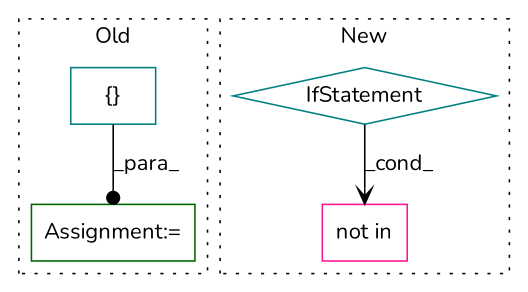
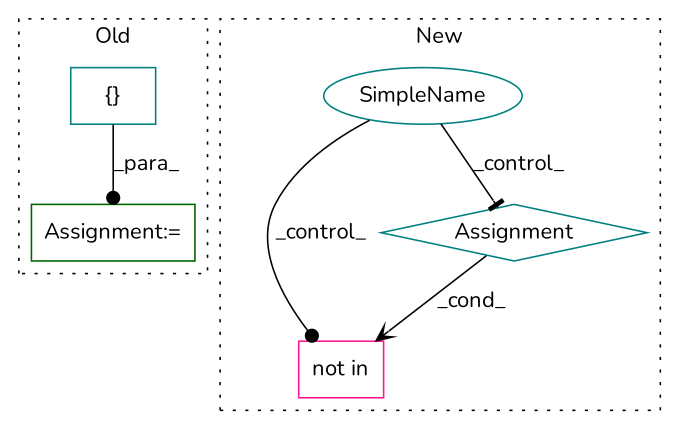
node "IfStatement": label "IfStatement" -> "Assignment"
node "SimpleName": added
